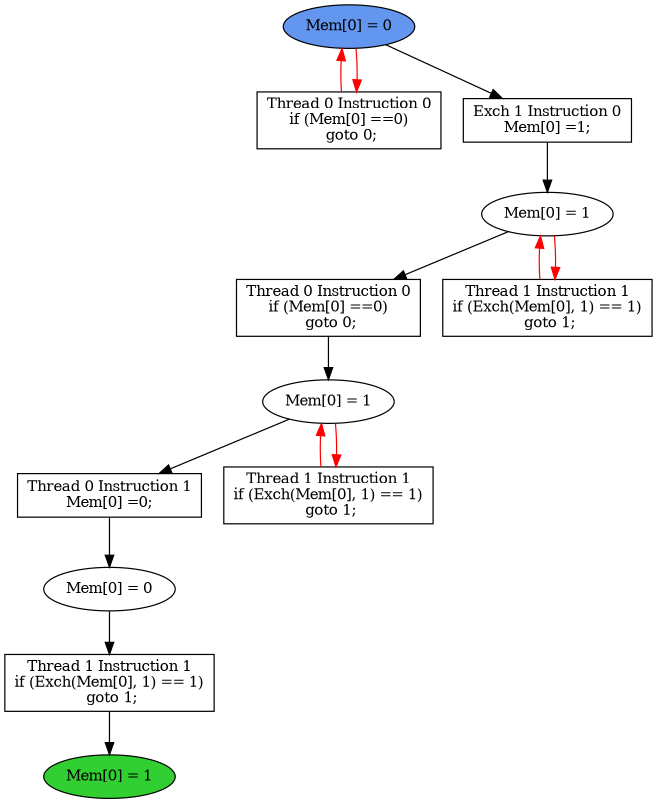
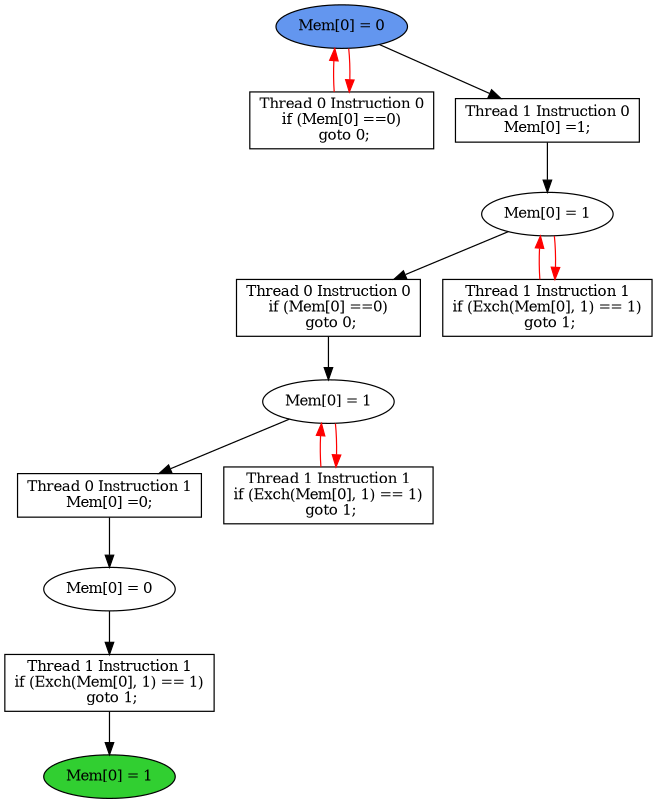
node "Exch 1 Instruction 0 Mem[0] =1;": label "Exch 1 Instruction 0 Mem[0] =1;" -> "Thread 1 Instruction 0 Mem[0] =1;"
